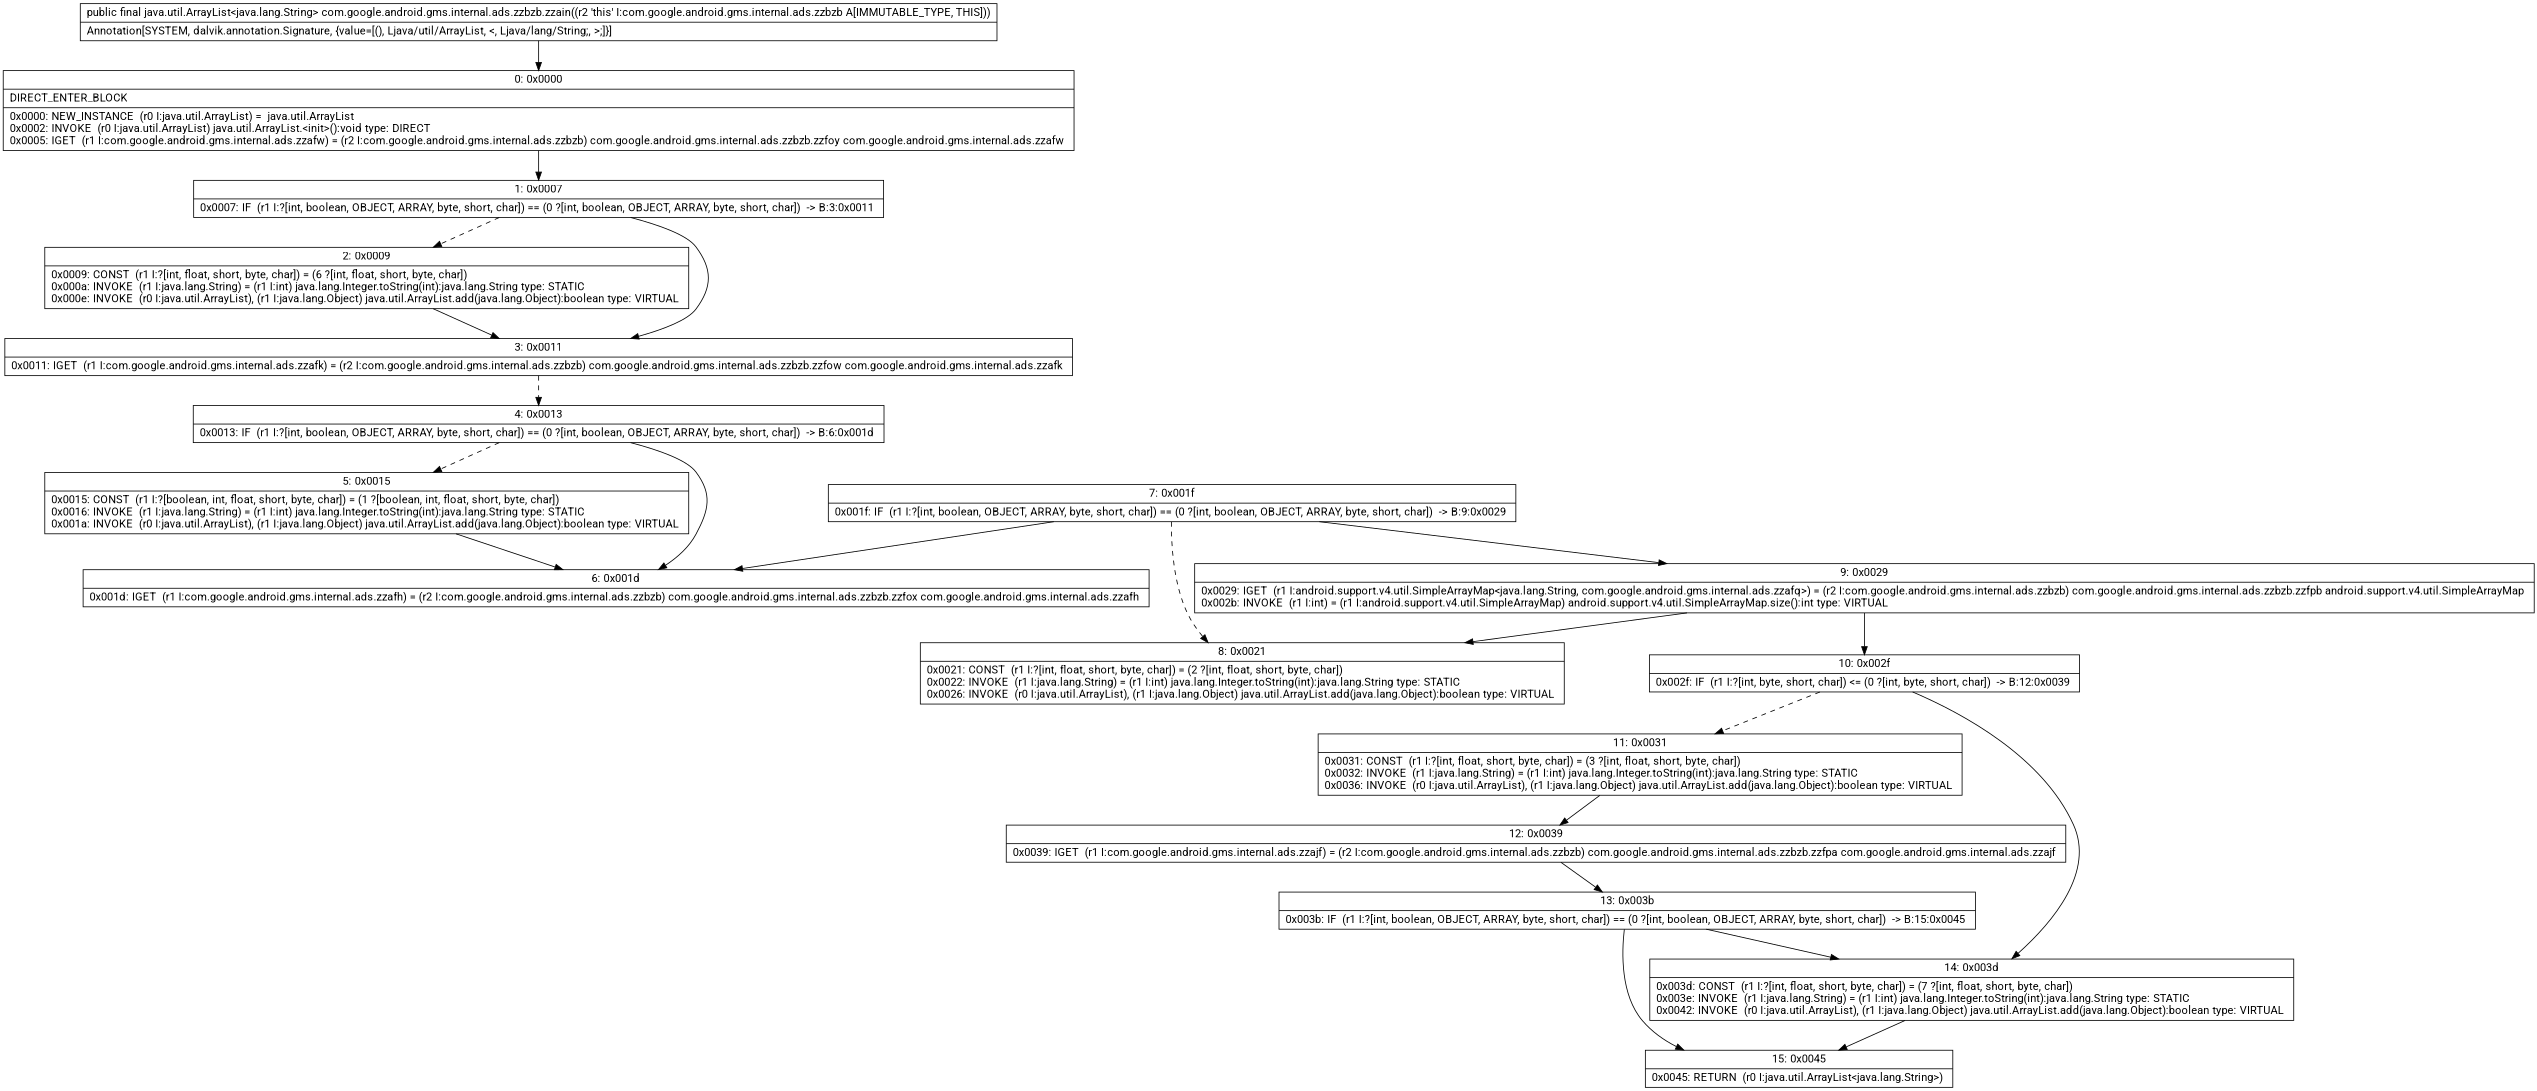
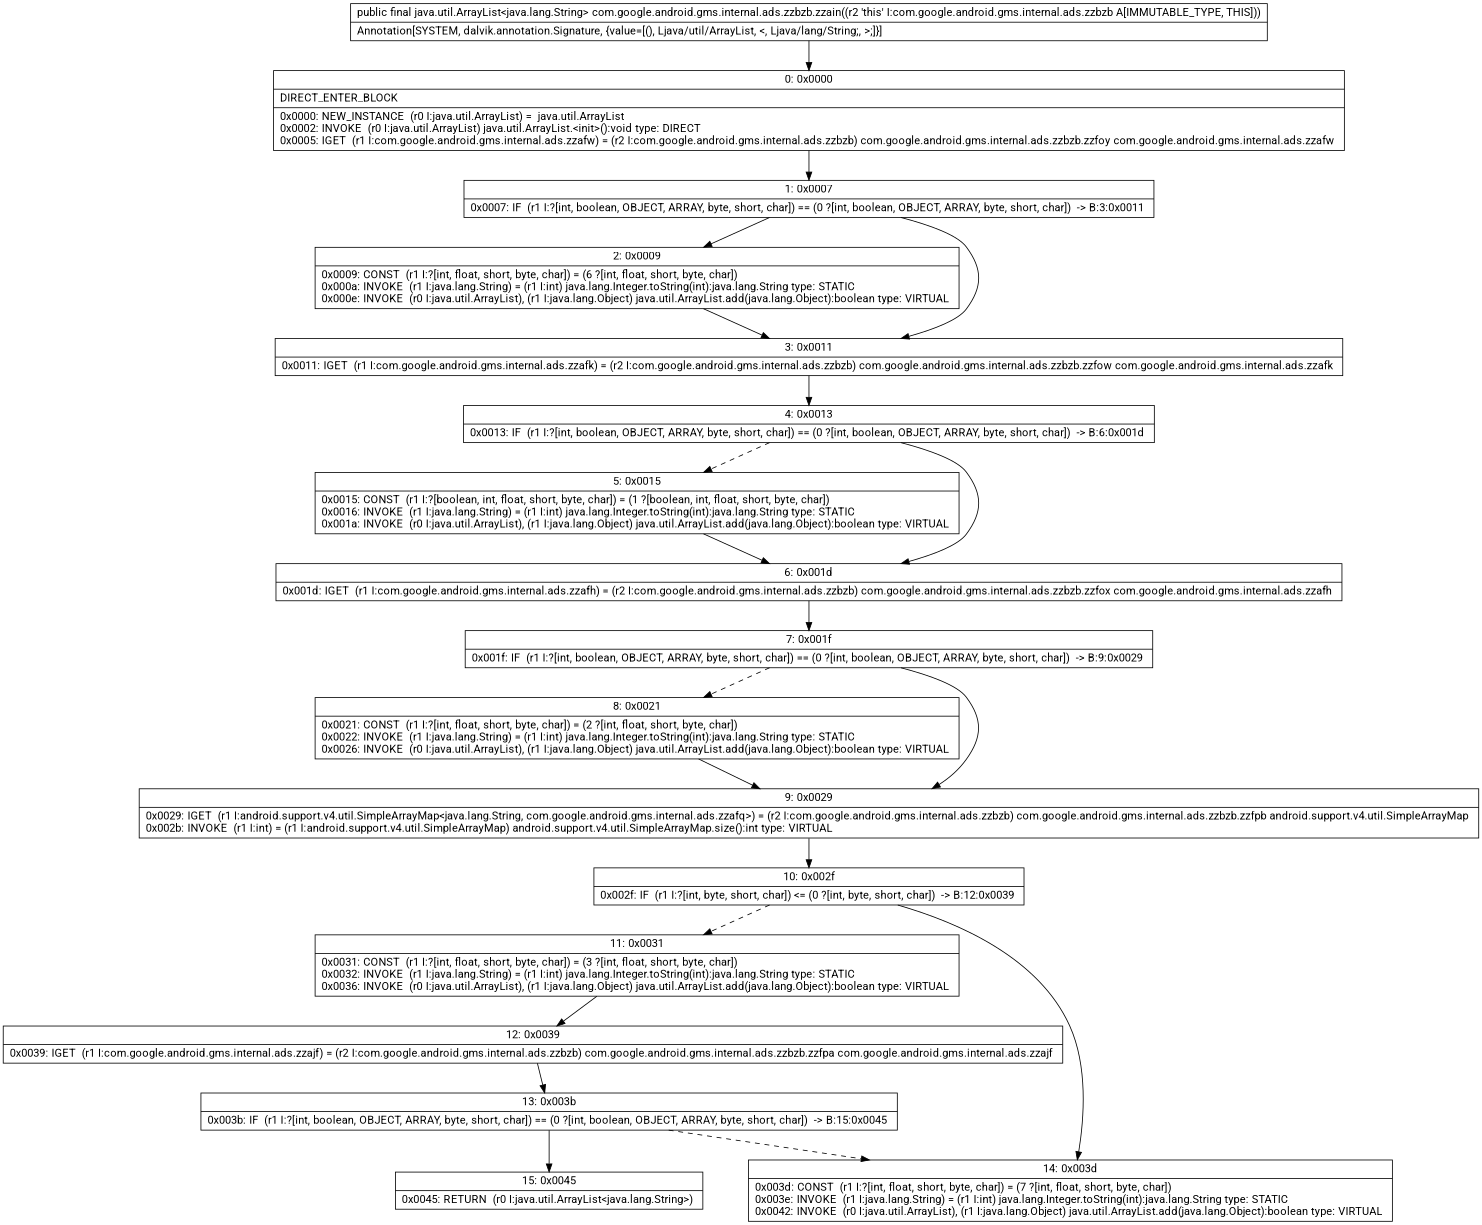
edge "1: 0x0007" -> "2: 0x0009": style dashed -> solid
edge "3: 0x0011" -> "4: 0x0013": style dashed -> solid
edge "7: 0x001f" -> "6: 0x001d": reversed
edge "9: 0x0029" -> "8: 0x0021": reversed
edge "13: 0x003b" -> "14: 0x003d": style solid -> dashed
edge "14: 0x003d" -> "15: 0x0045": removed
